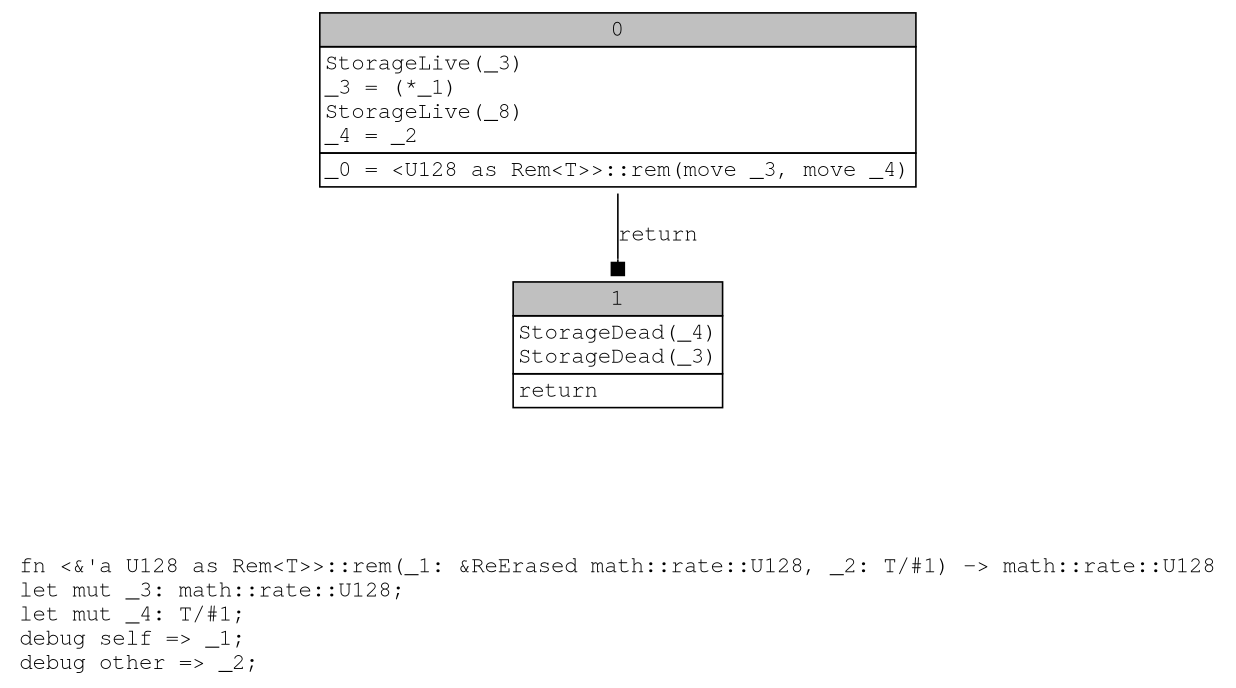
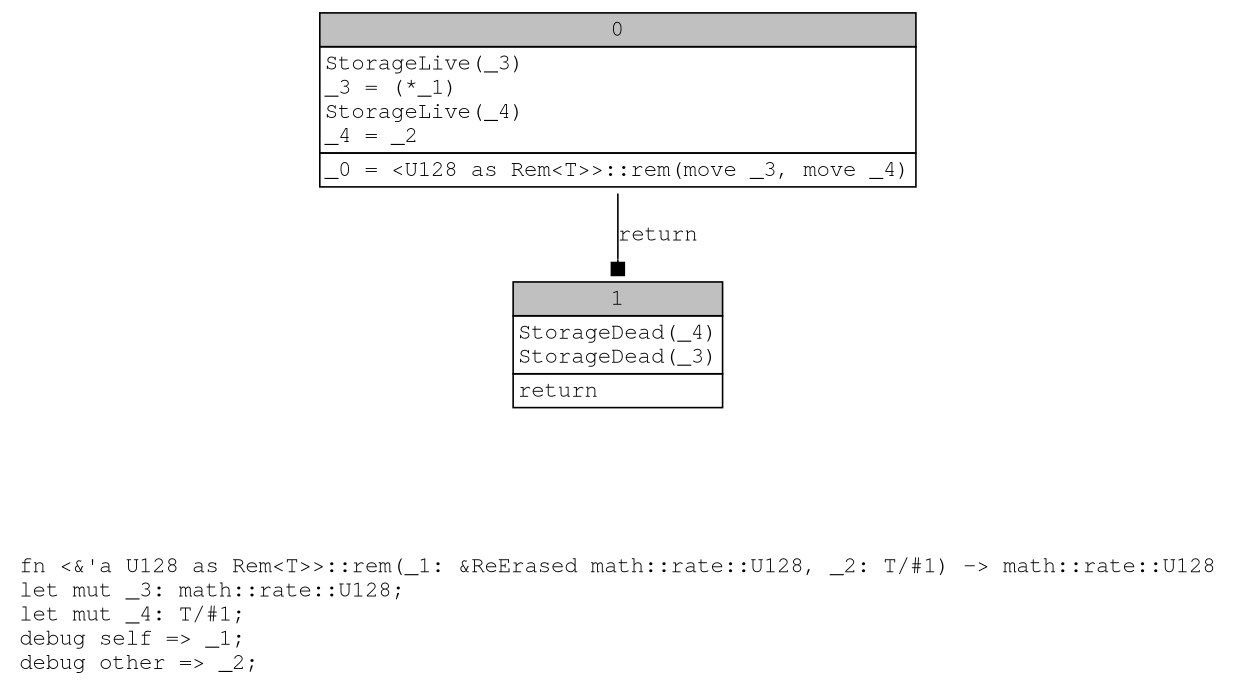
node "0": text "StorageLive(_8)" -> "StorageLive(_4)"
